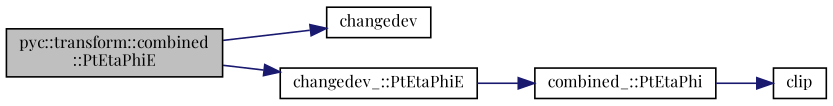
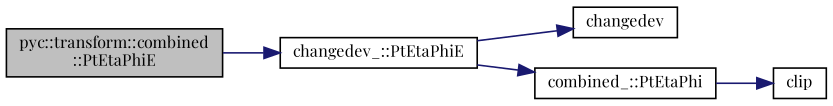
edge "pyc::transform::combined ::PtEtaPhiE" -> "changedev": now "changedev_::PtEtaPhiE" -> "changedev"
